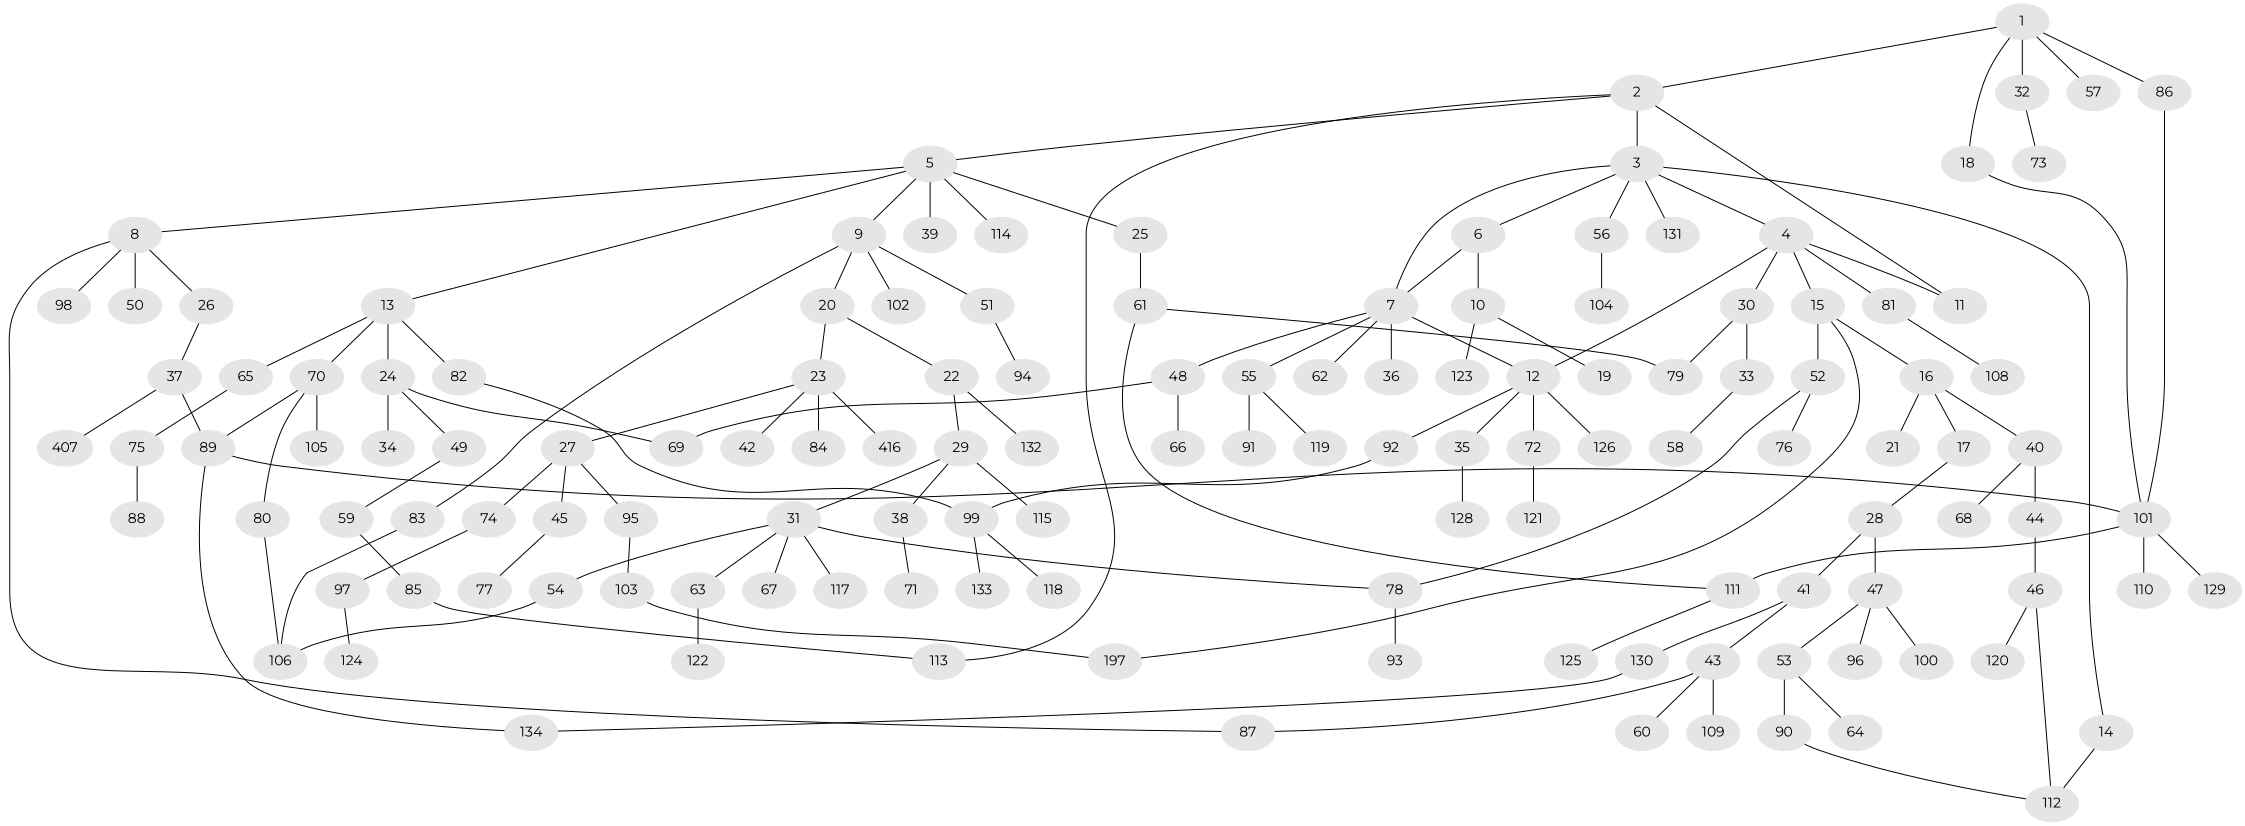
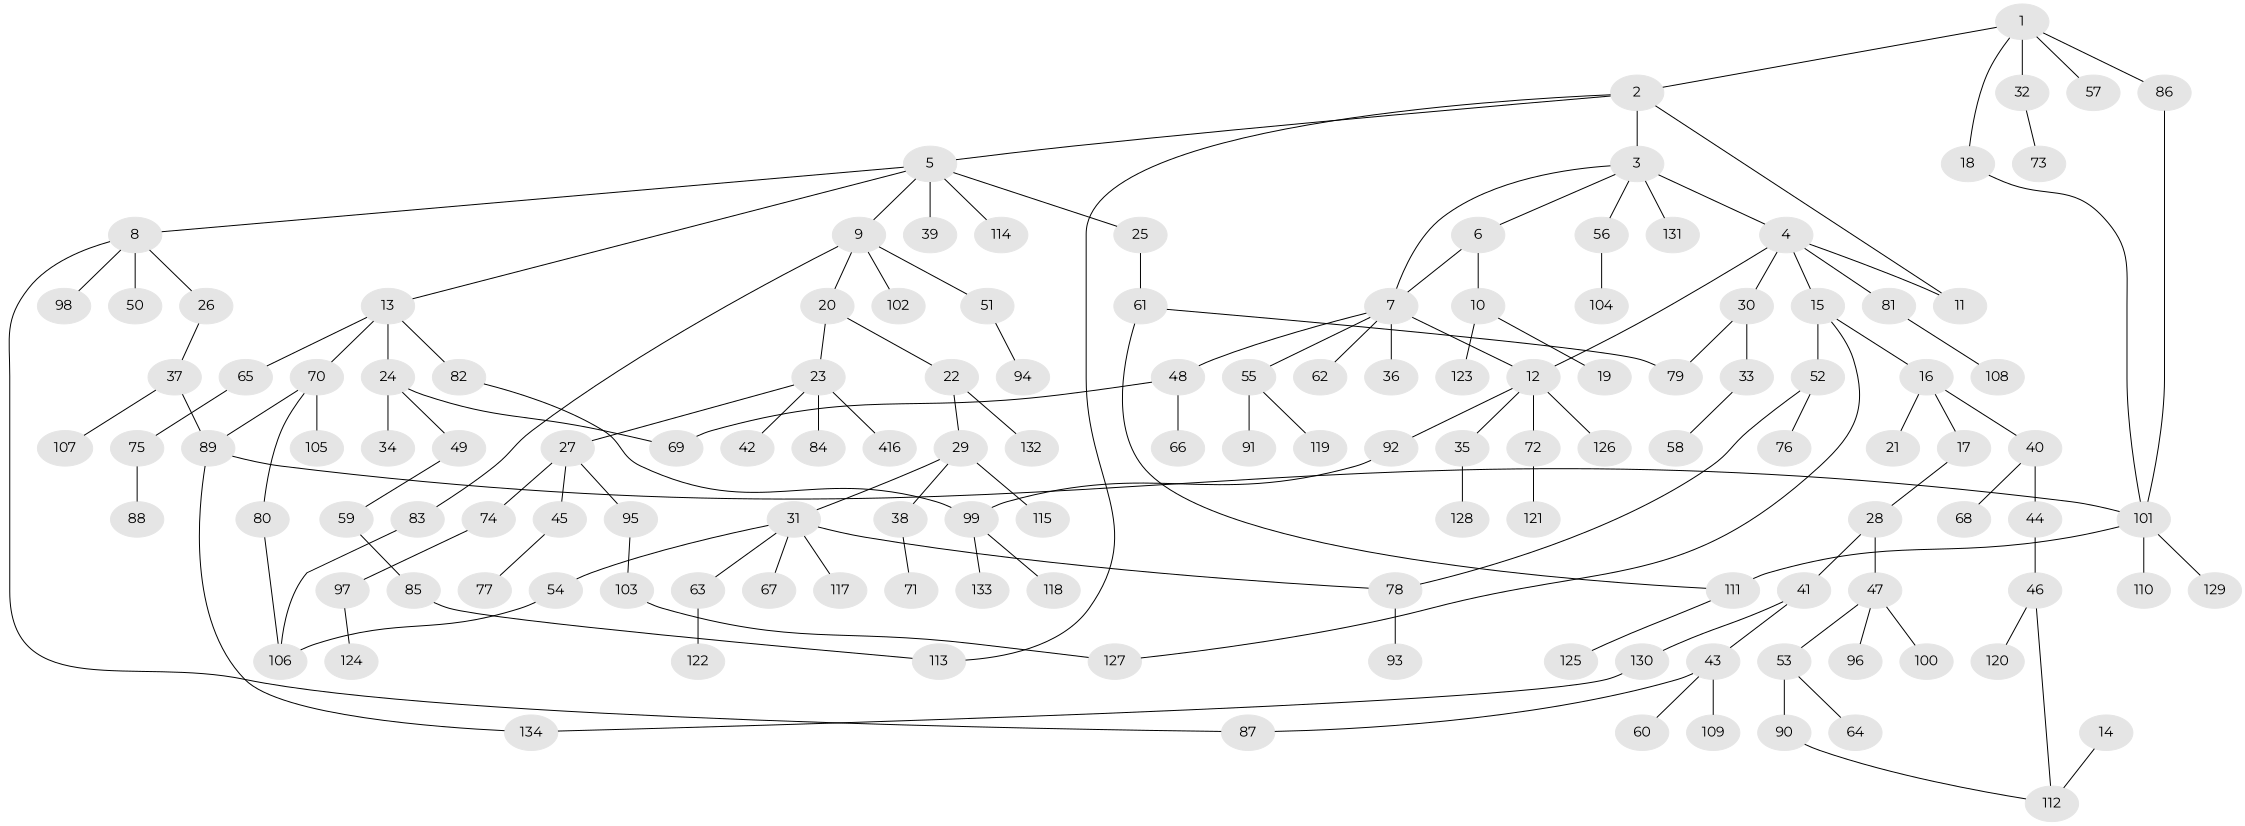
edge "3" -- "14": removed
node "407": label "407" -> "107"
node "197": label "197" -> "127"
